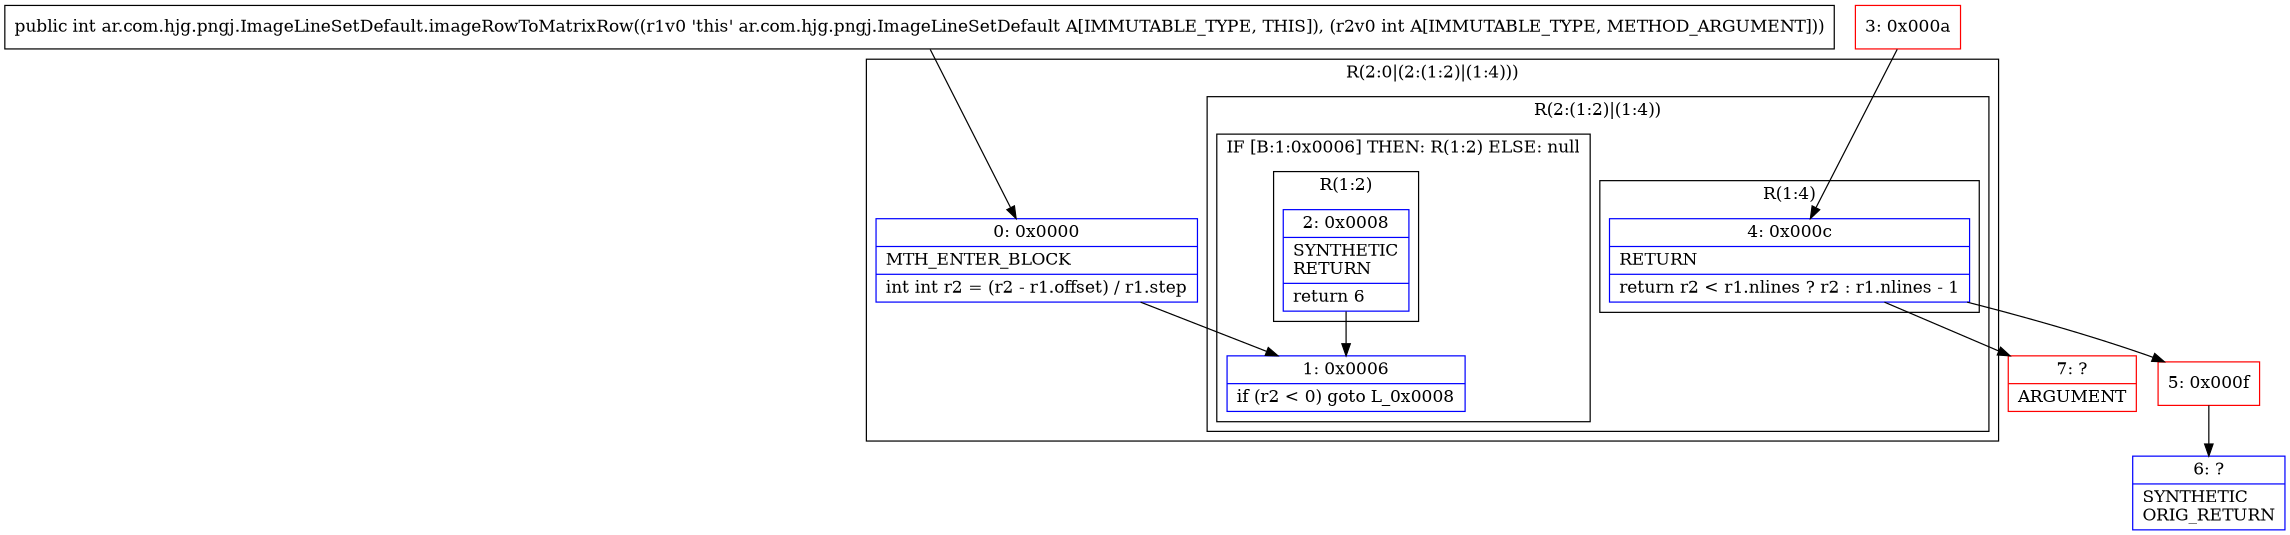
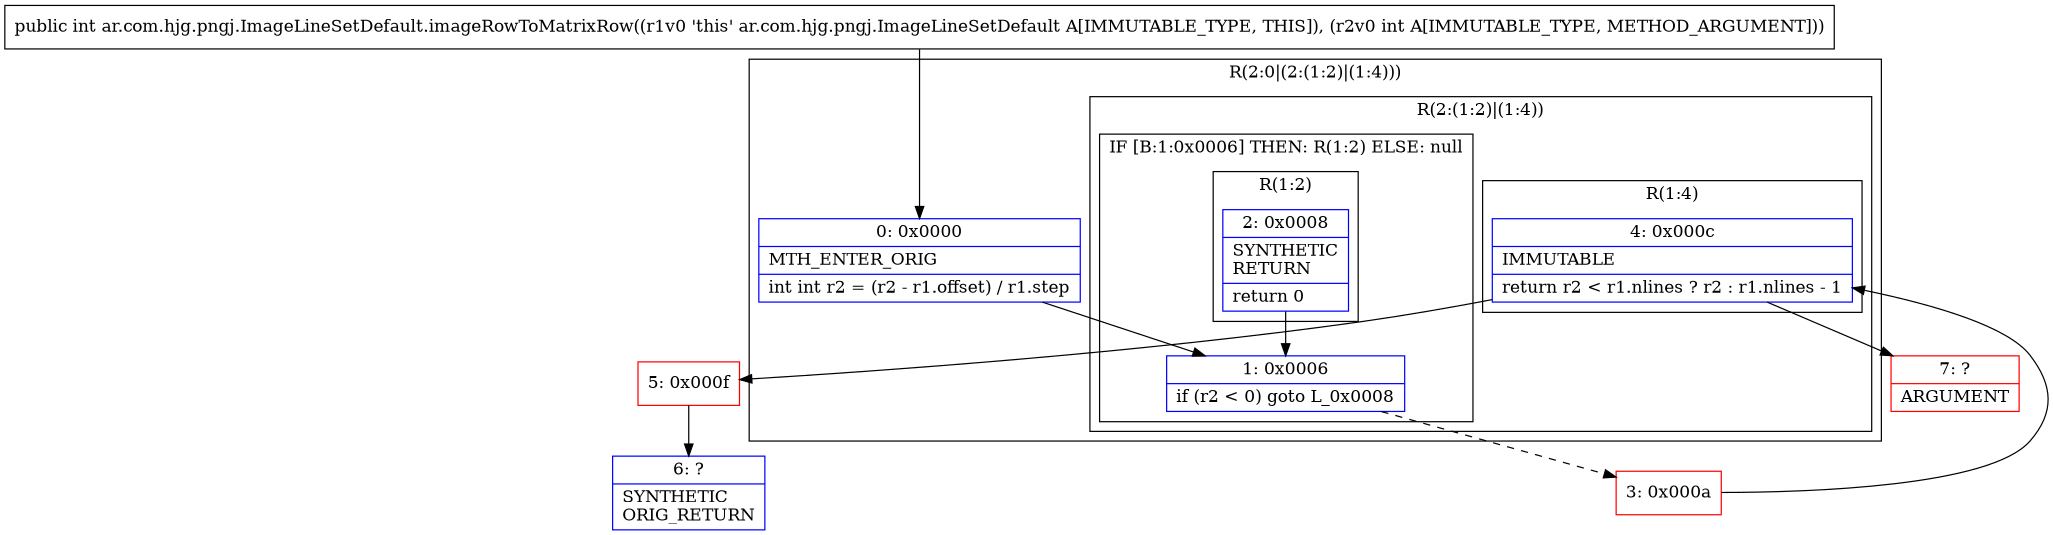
node "0: 0x0000": text "MTH_ENTER_BLOCK" -> "MTH_ENTER_ORIG"
node "4: 0x000c": text "RETURN" -> "IMMUTABLE"
node "2: 0x0008": text "return 6" -> "return 0"
edge "1: 0x0006" -> "3: 0x000a": added
